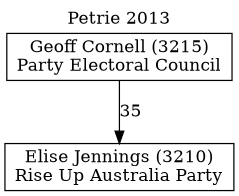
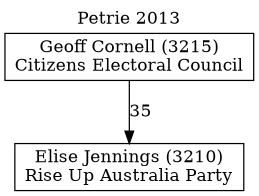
node "Geoff Cornell (3215) Party Electoral Council": label "Geoff Cornell (3215) Party Electoral Council" -> "Geoff Cornell (3215) Citizens Electoral Council"
